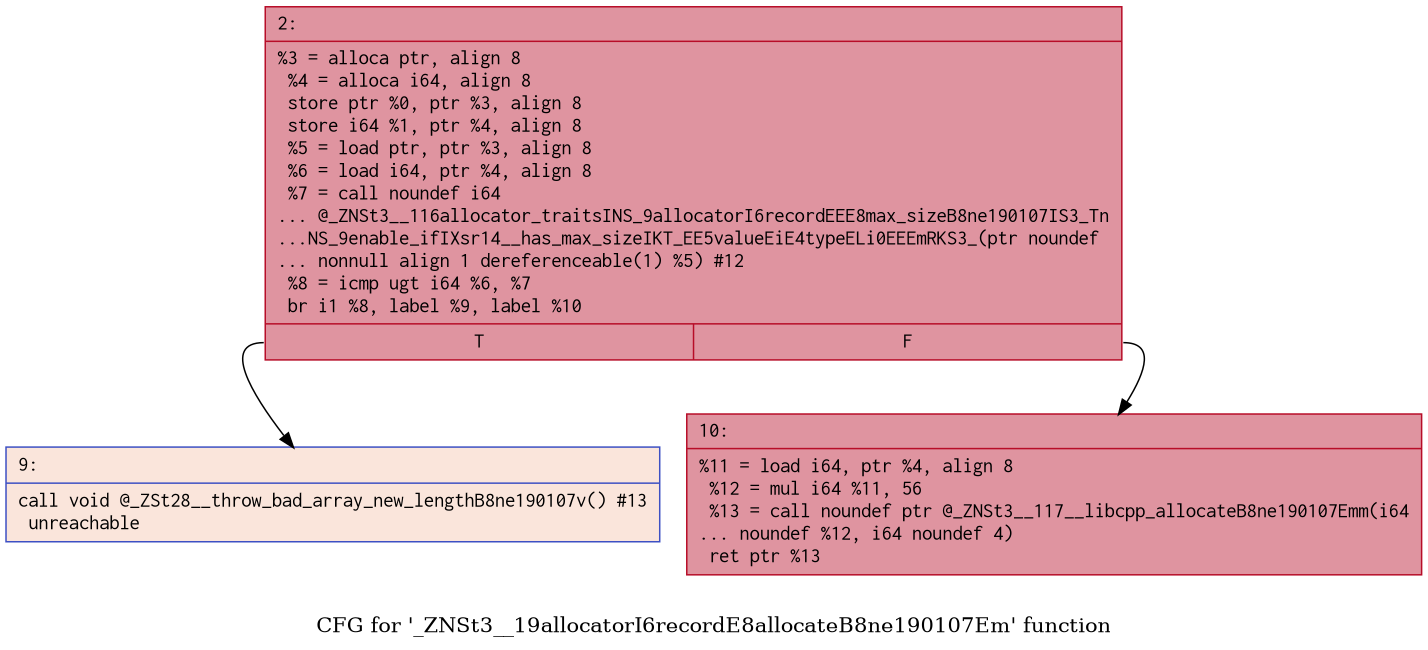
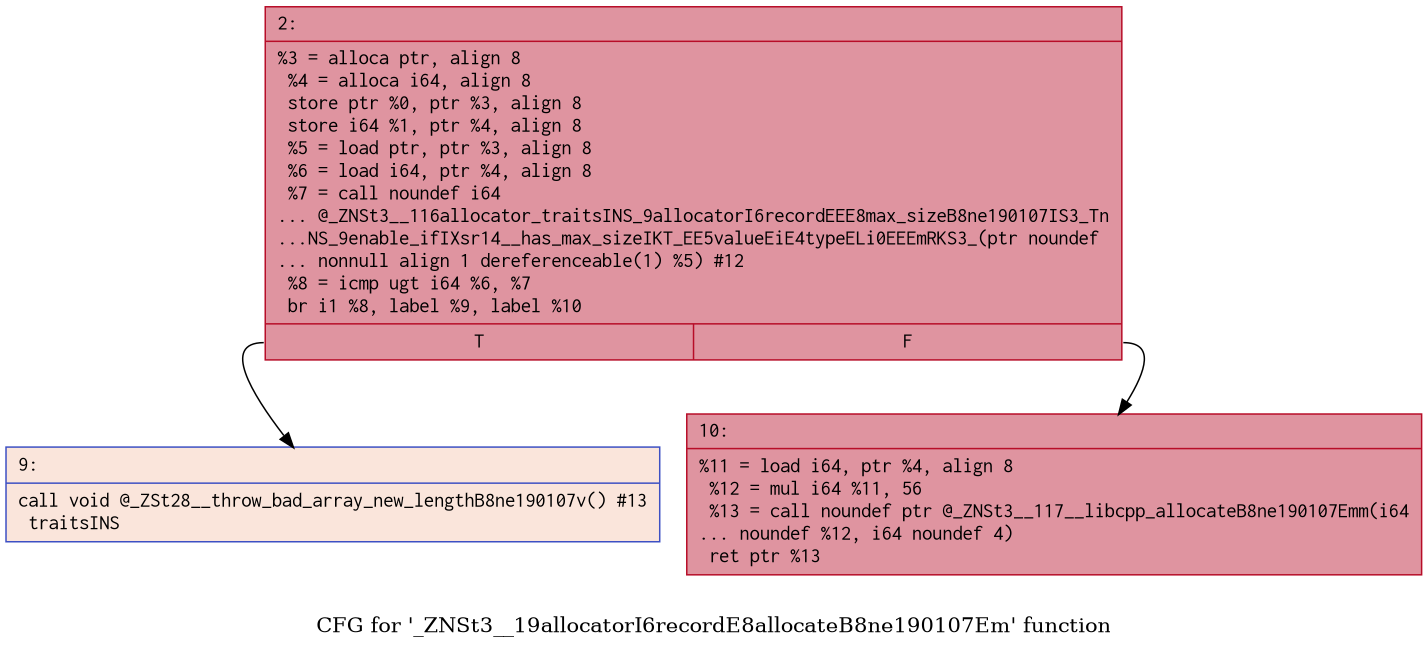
node "9:": text "unreachable" -> "traitsINS"
